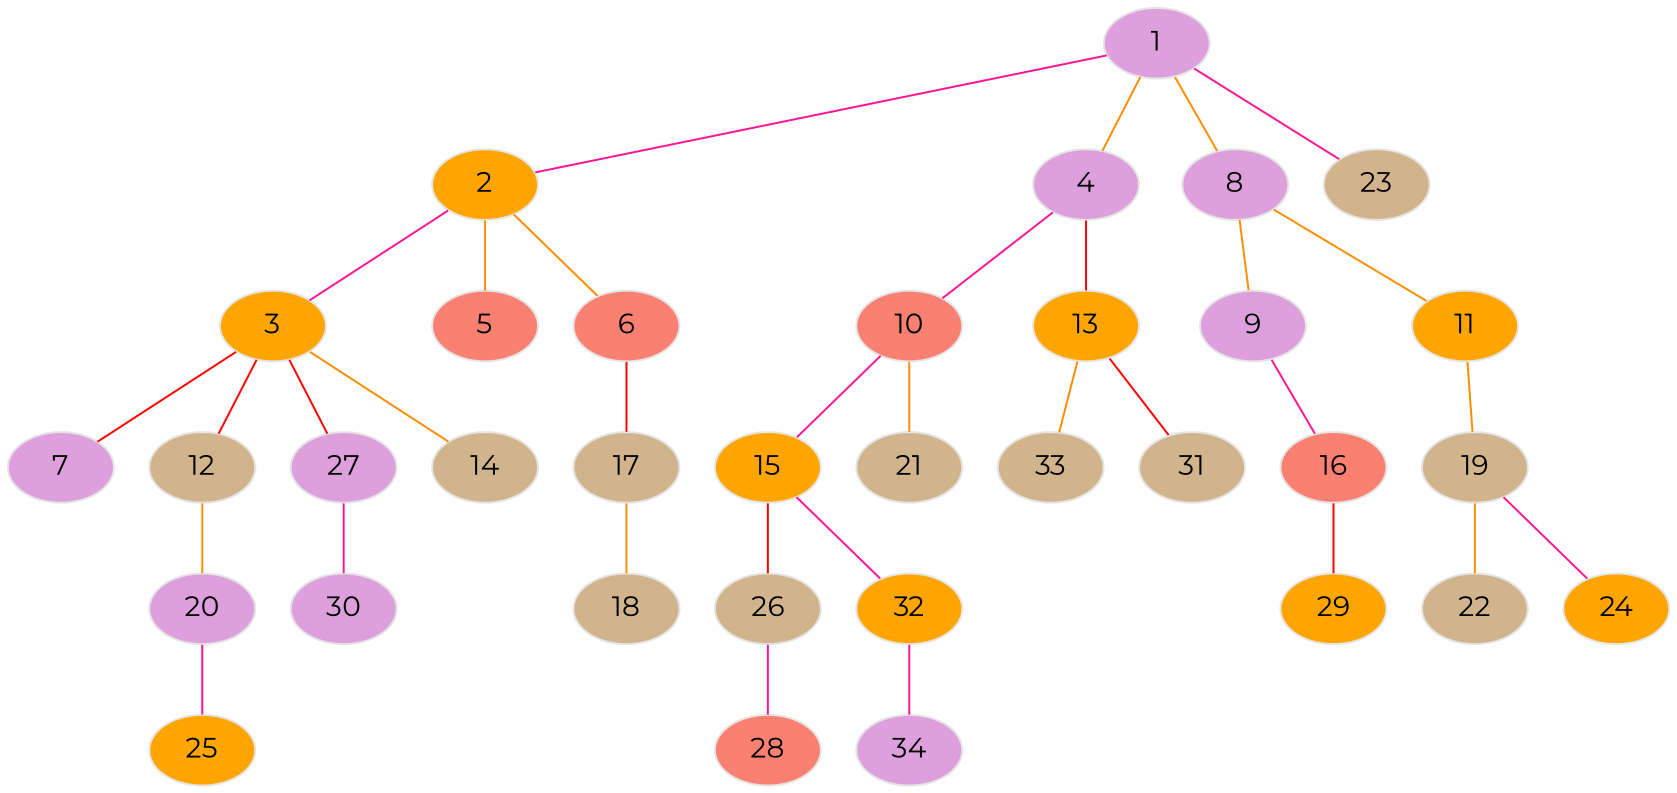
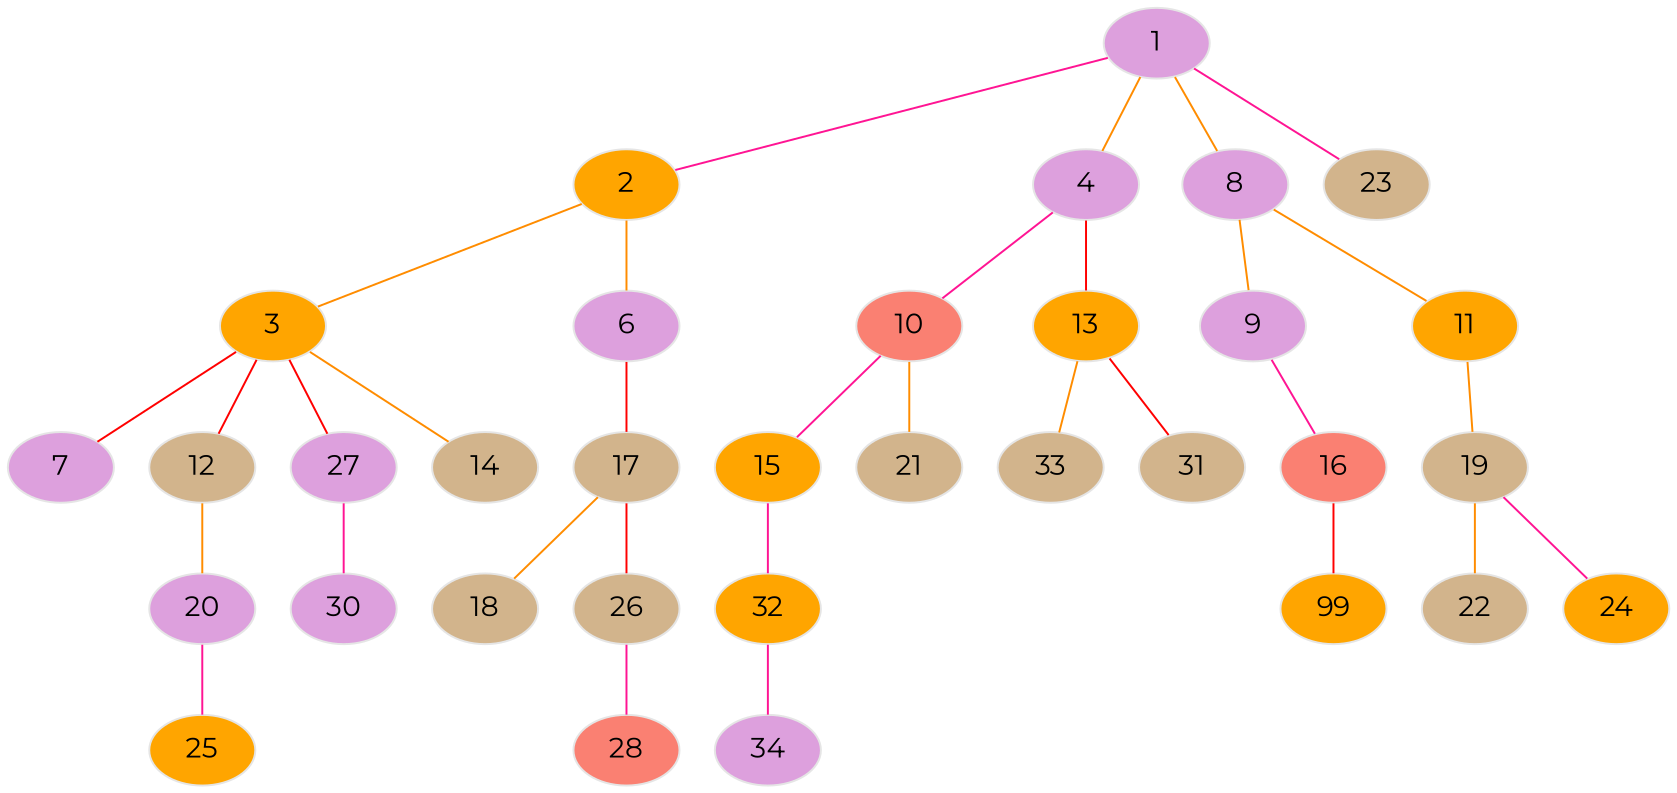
edge "2" -- "3": color deeppink -> darkorange
node "5": removed
node "6": fillcolor salmon -> plum
edge "15" -- "26": now "17" -- "26"
node "29": label "29" -> "99"
